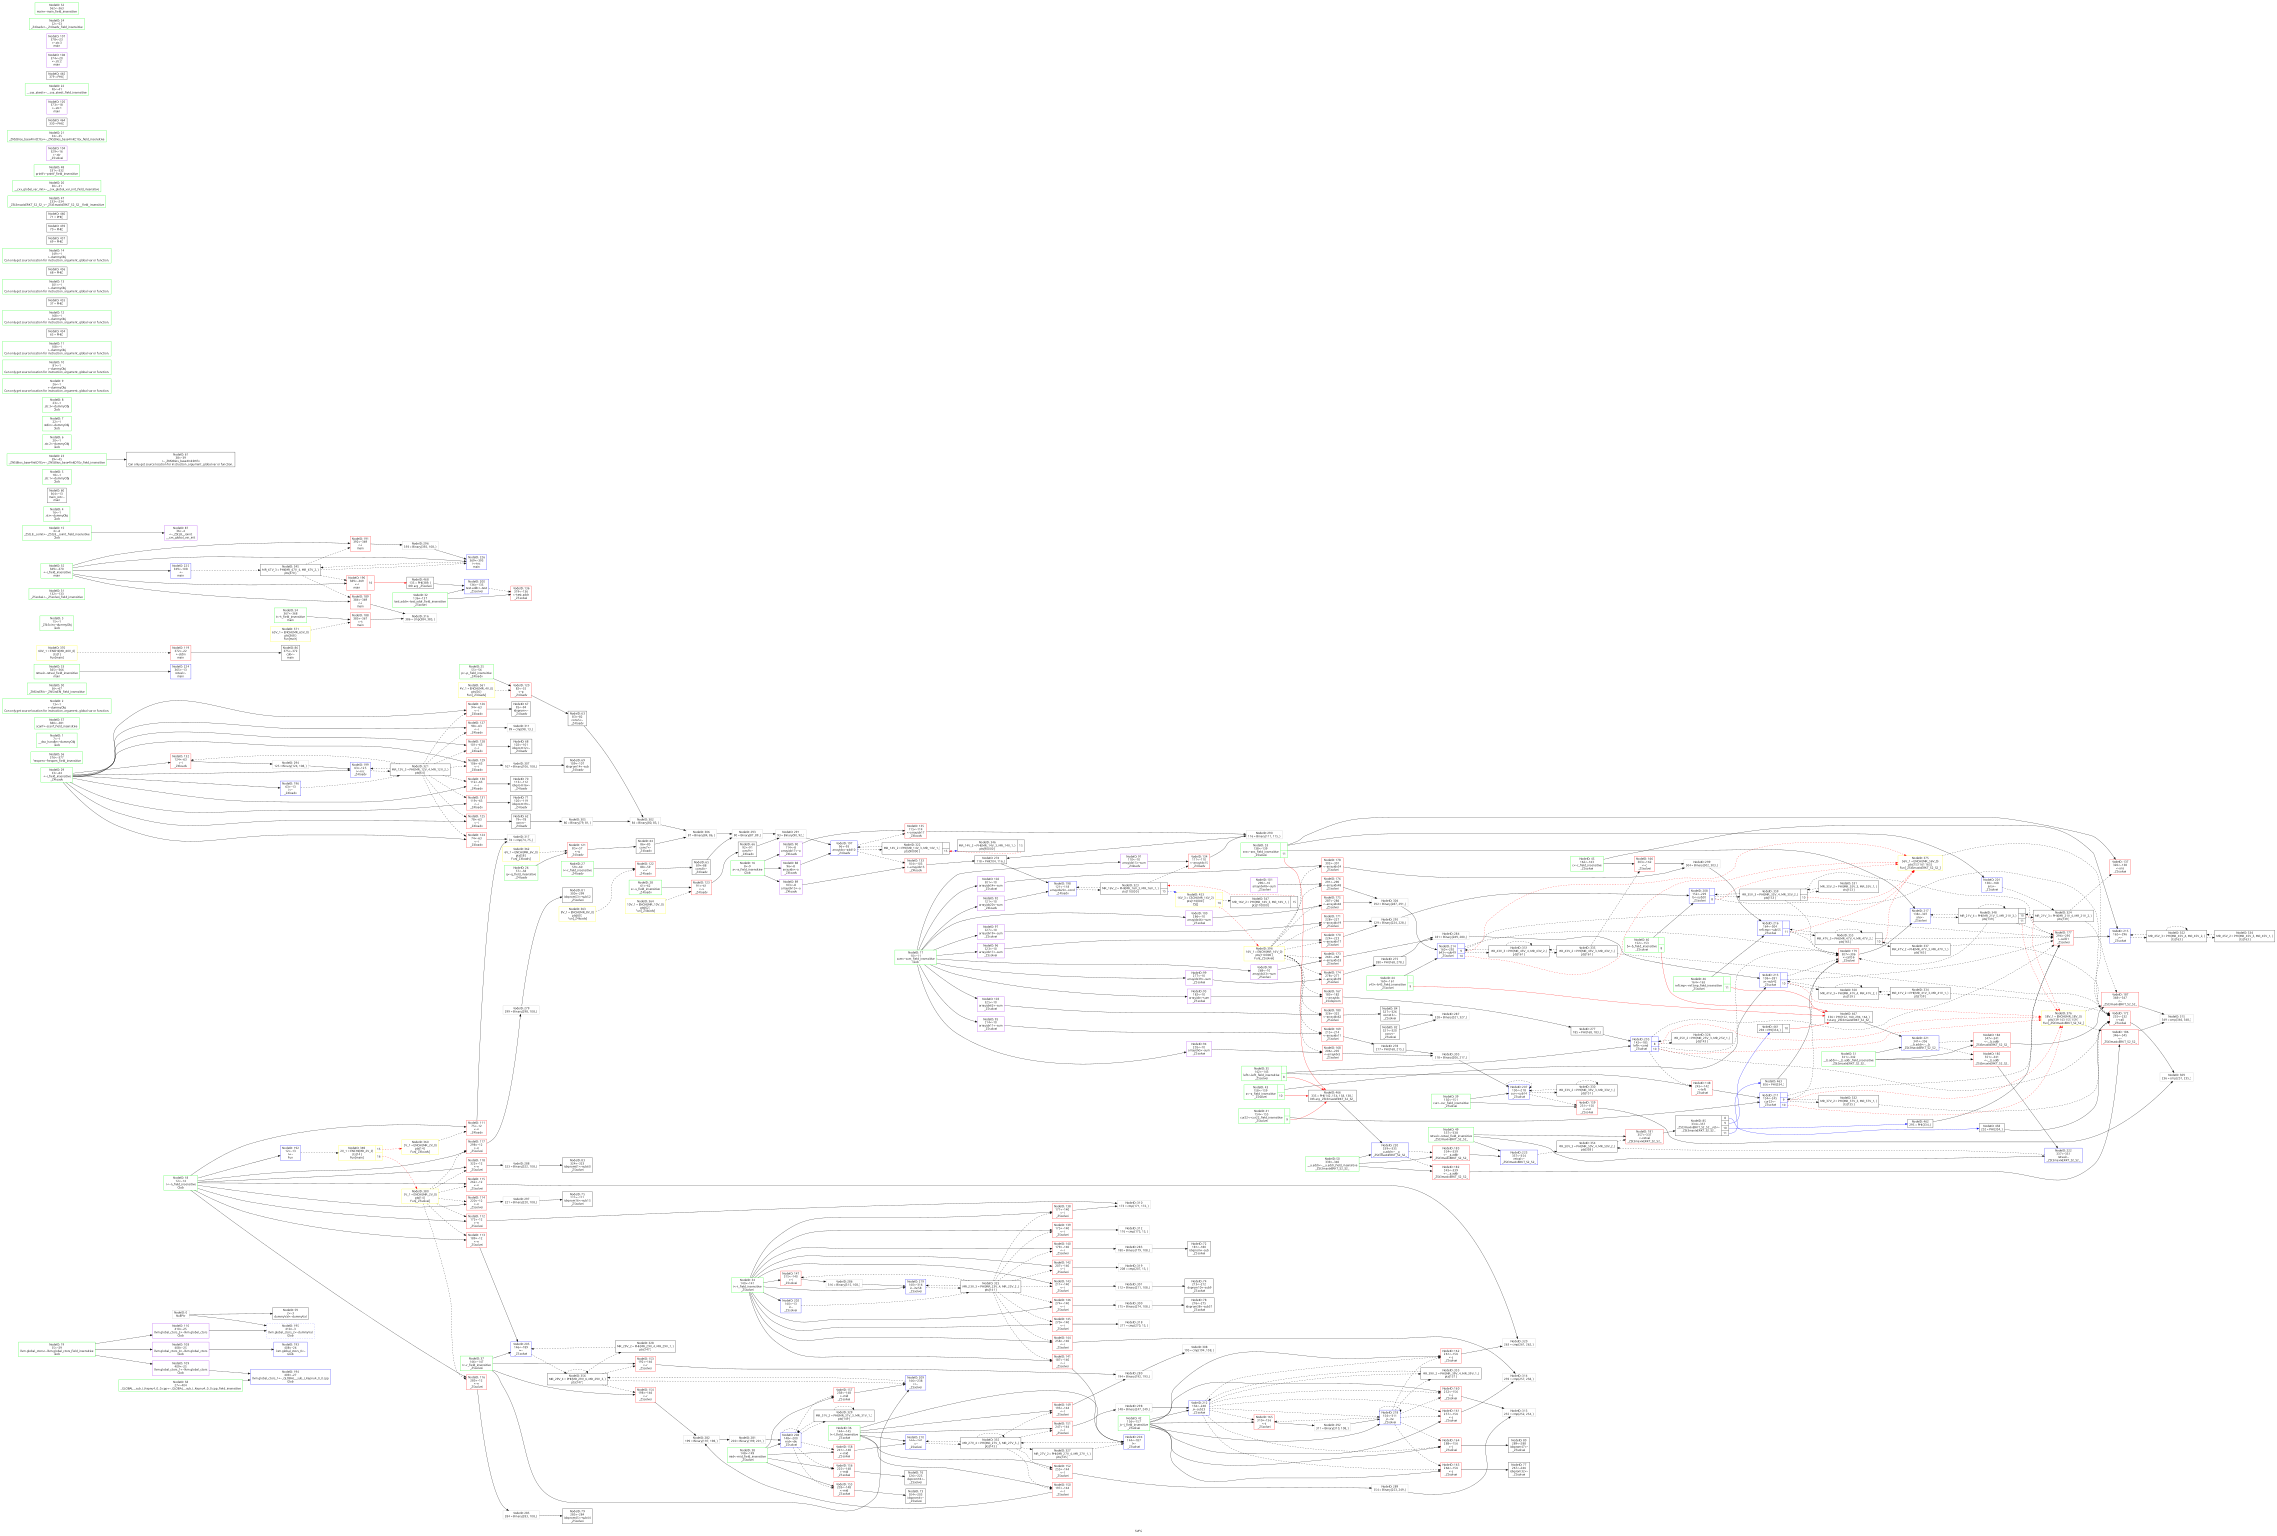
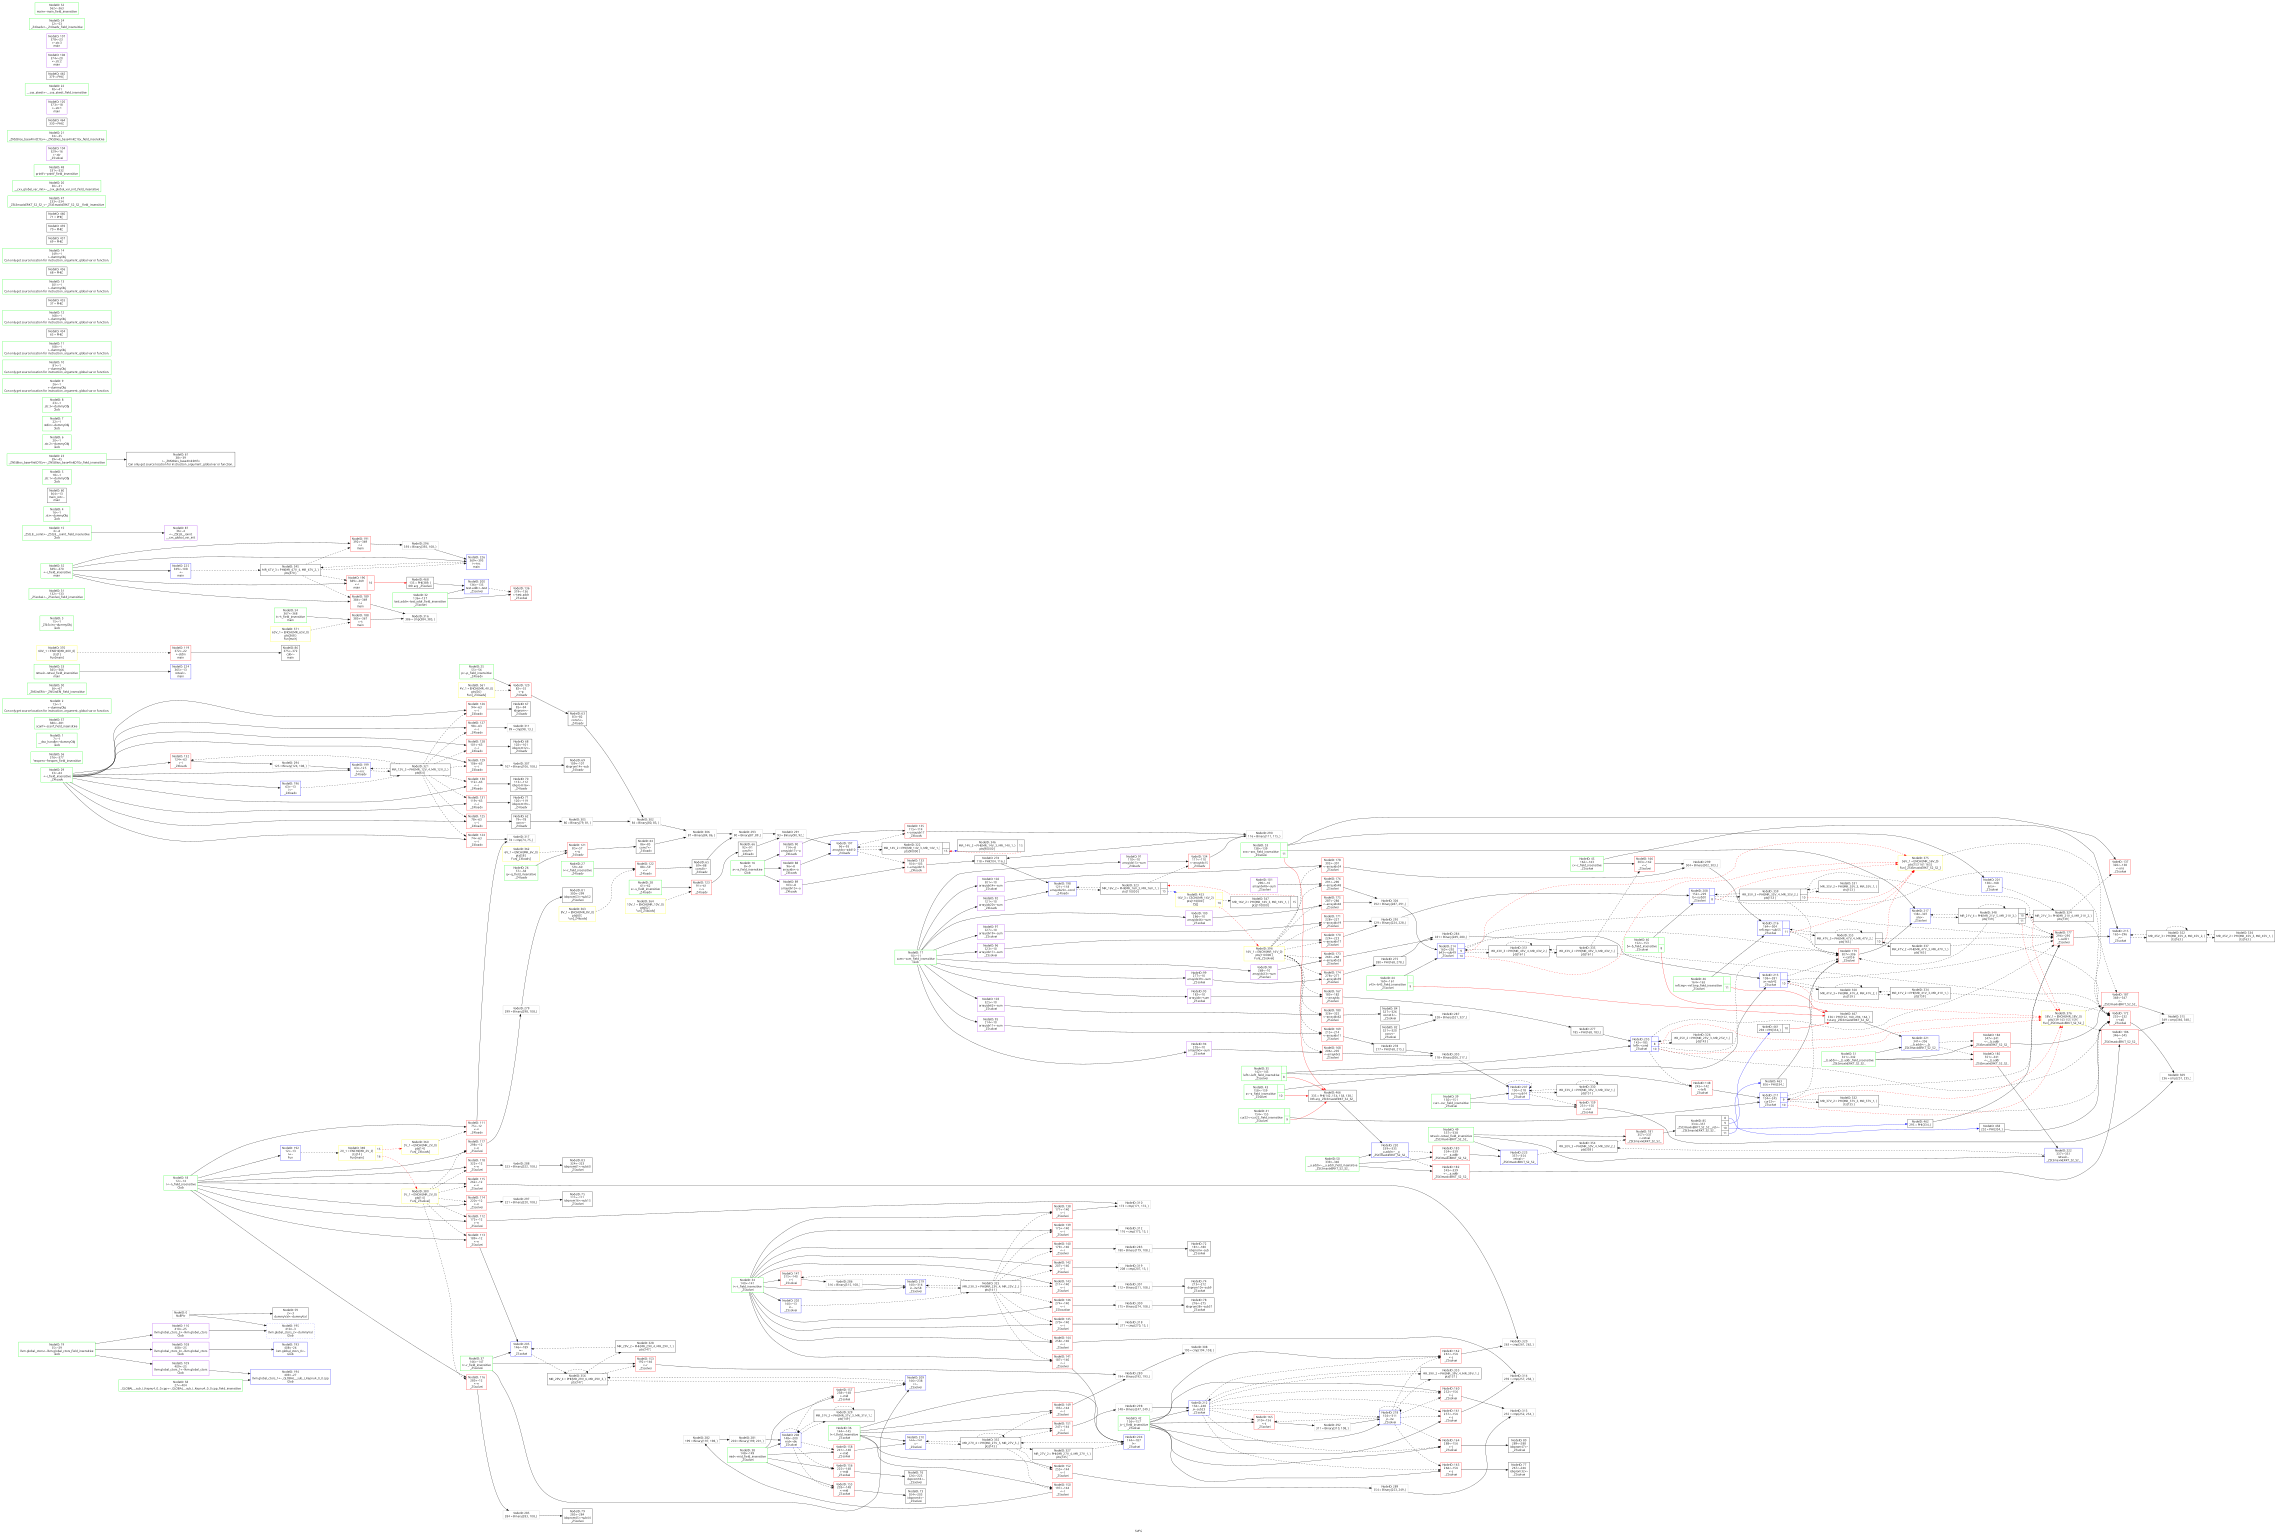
node "NodeID: 167": text "_Z5idxprom" -> "_Z5solvei"
node "NodeID: 146": text "_Z5solvei" -> "_Z5location"
node "NodeID: 154": removed
